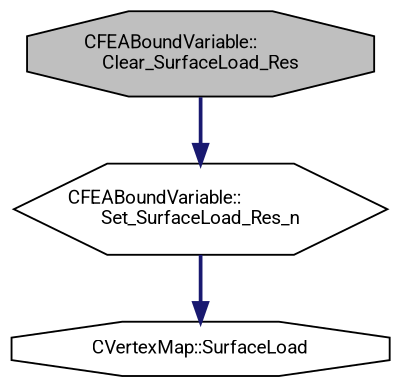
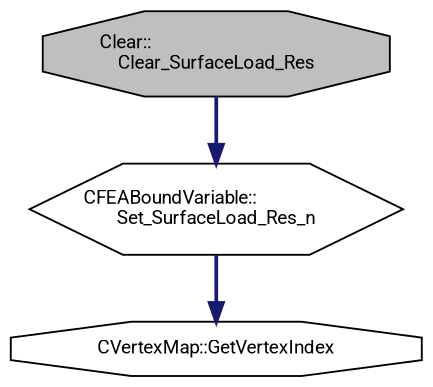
node "CFEABoundVariable:: Clear_SurfaceLoad_Res": label "CFEABoundVariable:: Clear_SurfaceLoad_Res" -> "Clear:: Clear_SurfaceLoad_Res"
node "CVertexMap::SurfaceLoad": label "CVertexMap::SurfaceLoad" -> "CVertexMap::GetVertexIndex"
